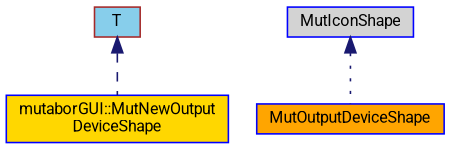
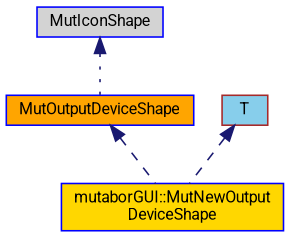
edge "mutaborGUI::MutNewOutput DeviceShape" -> "MutOutputDeviceShape": added
